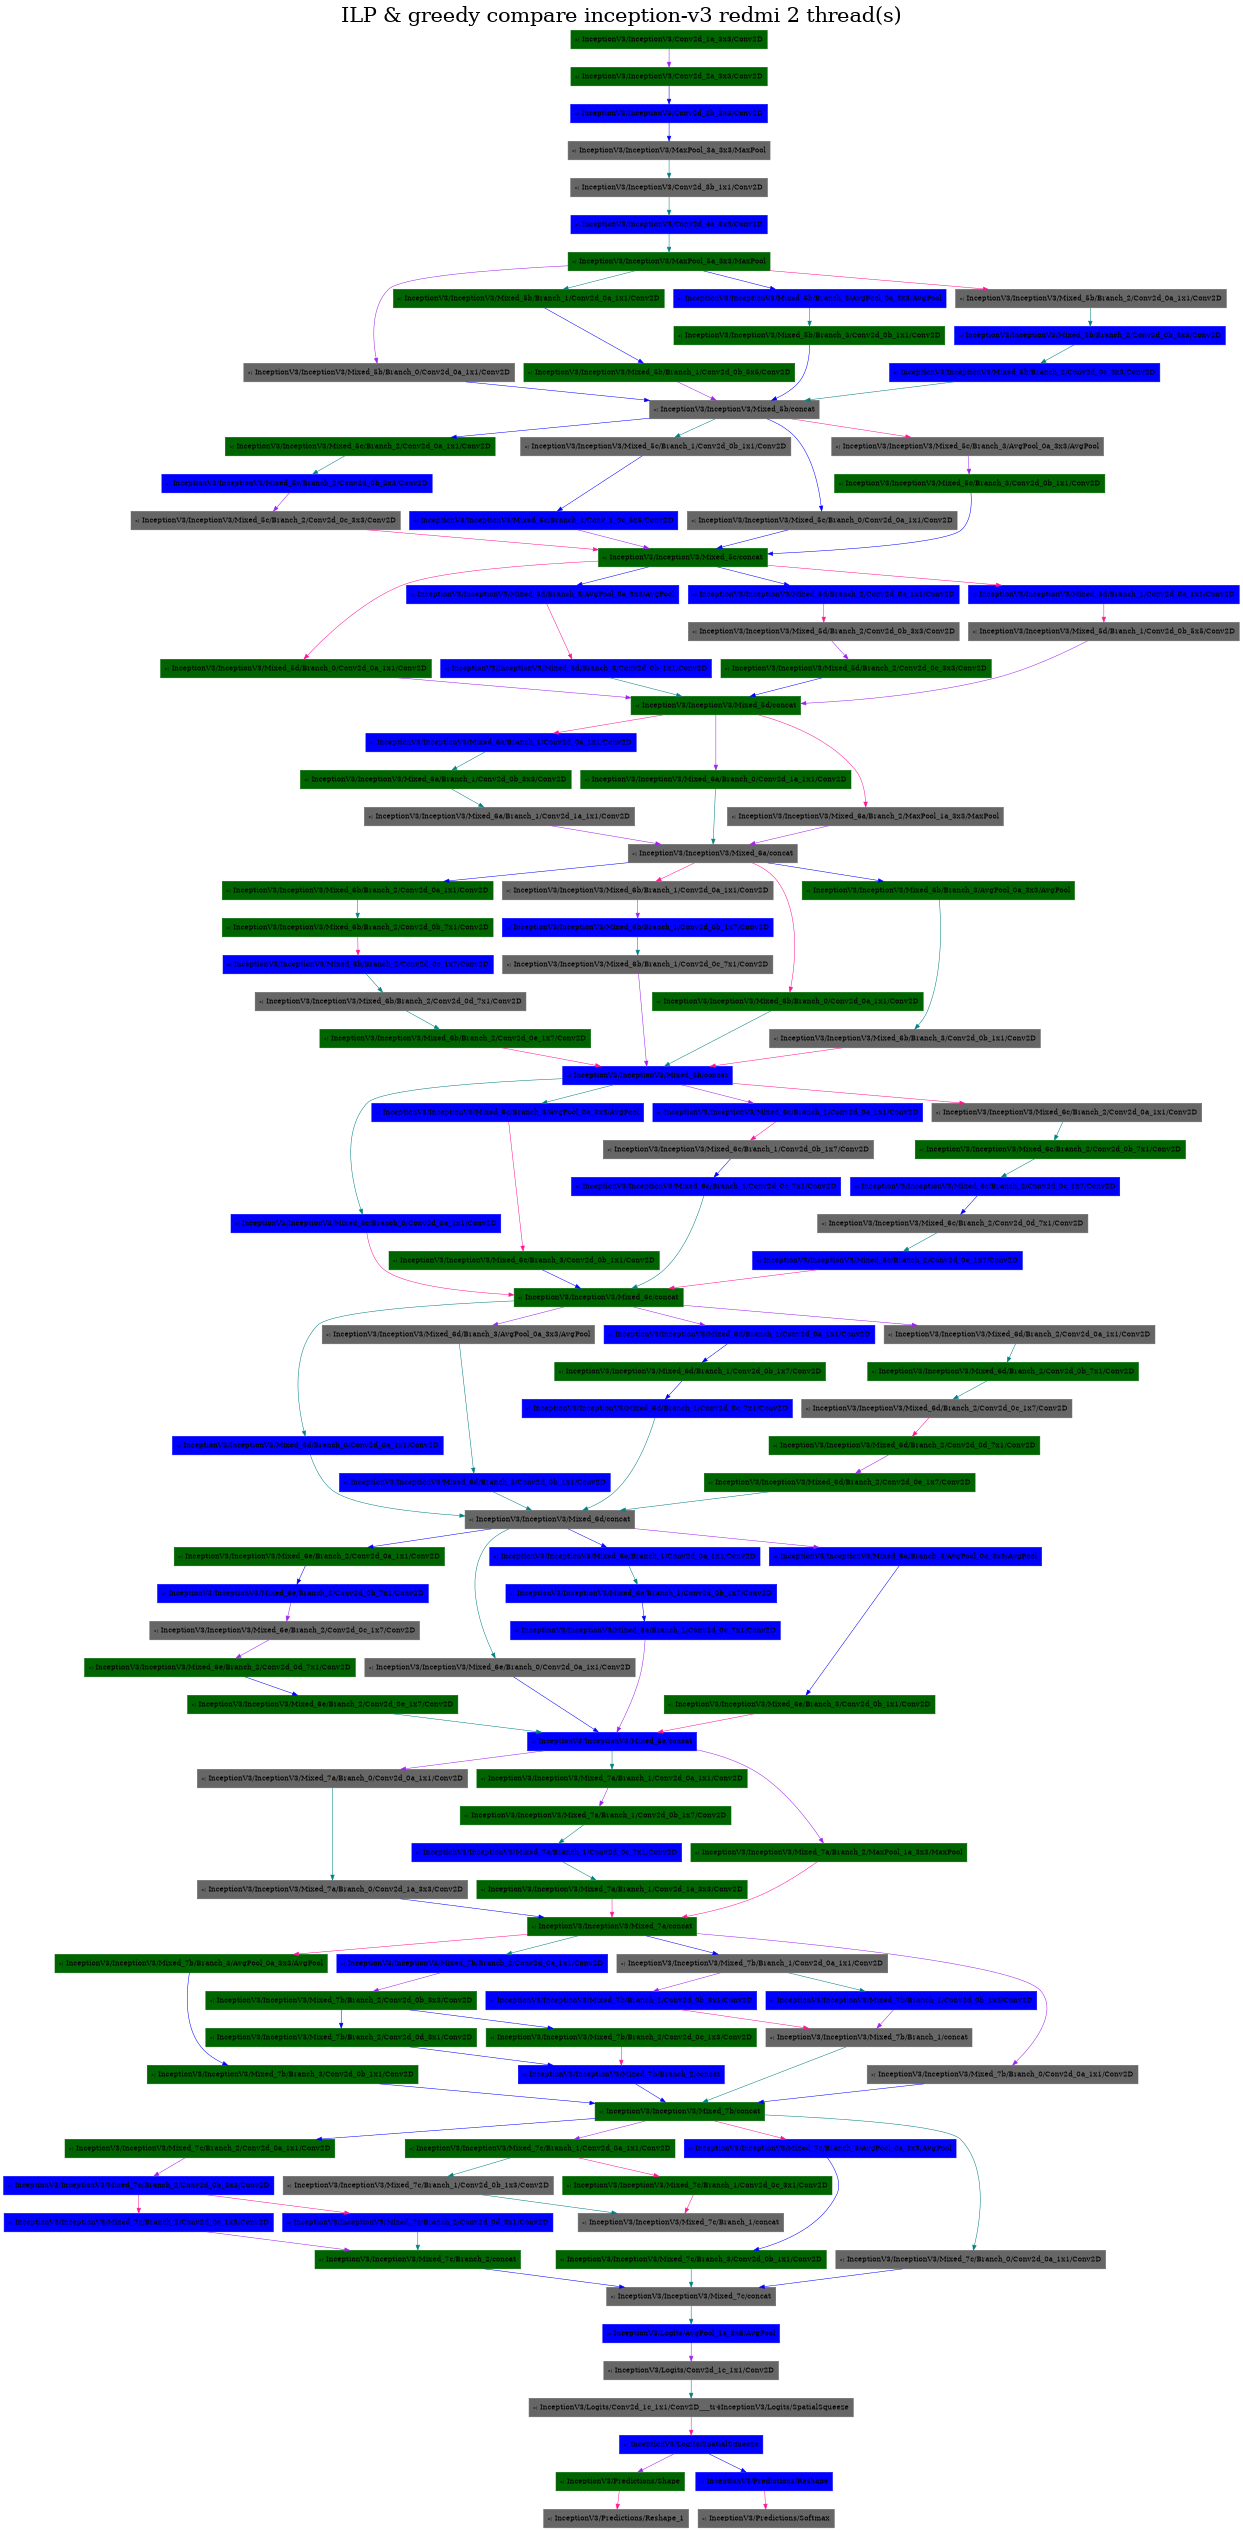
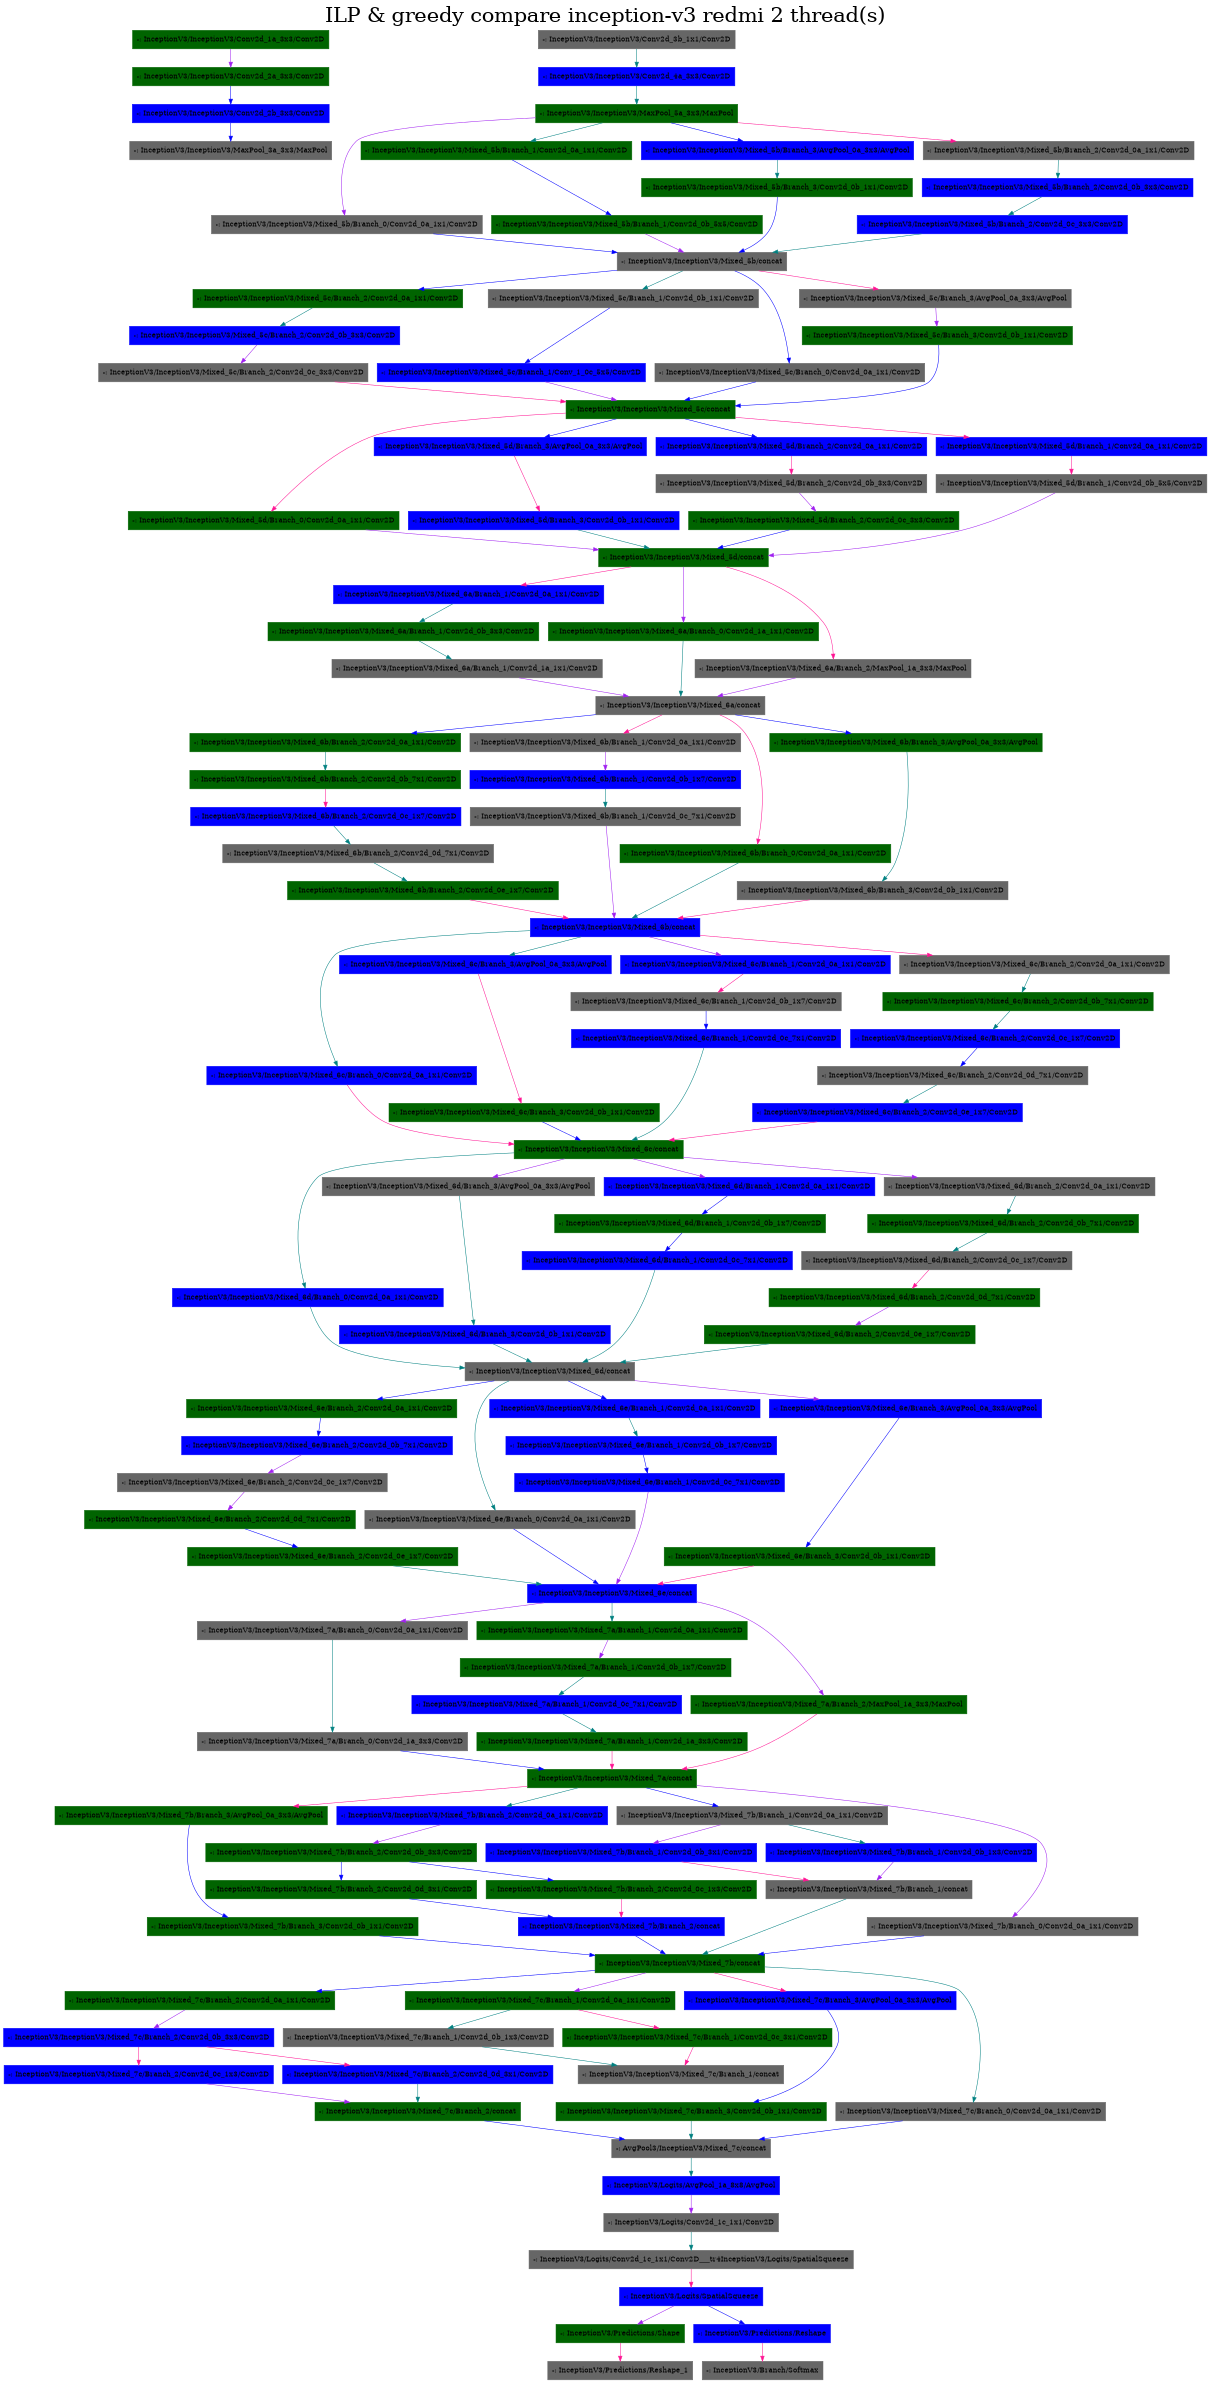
edge "-: InceptionV3/InceptionV3/MaxPool_3a_3x3/MaxPool" -> "-: InceptionV3/InceptionV3/Conv2d_3b_1x1/Conv2D": removed
node "-: InceptionV3/InceptionV3/Mixed_7c/concat": label "-: InceptionV3/InceptionV3/Mixed_7c/concat" -> "-: AvgPool3/InceptionV3/Mixed_7c/concat"
node "-: InceptionV3/Predictions/Softmax": label "-: InceptionV3/Predictions/Softmax" -> "-: InceptionV3/Branch/Softmax"
